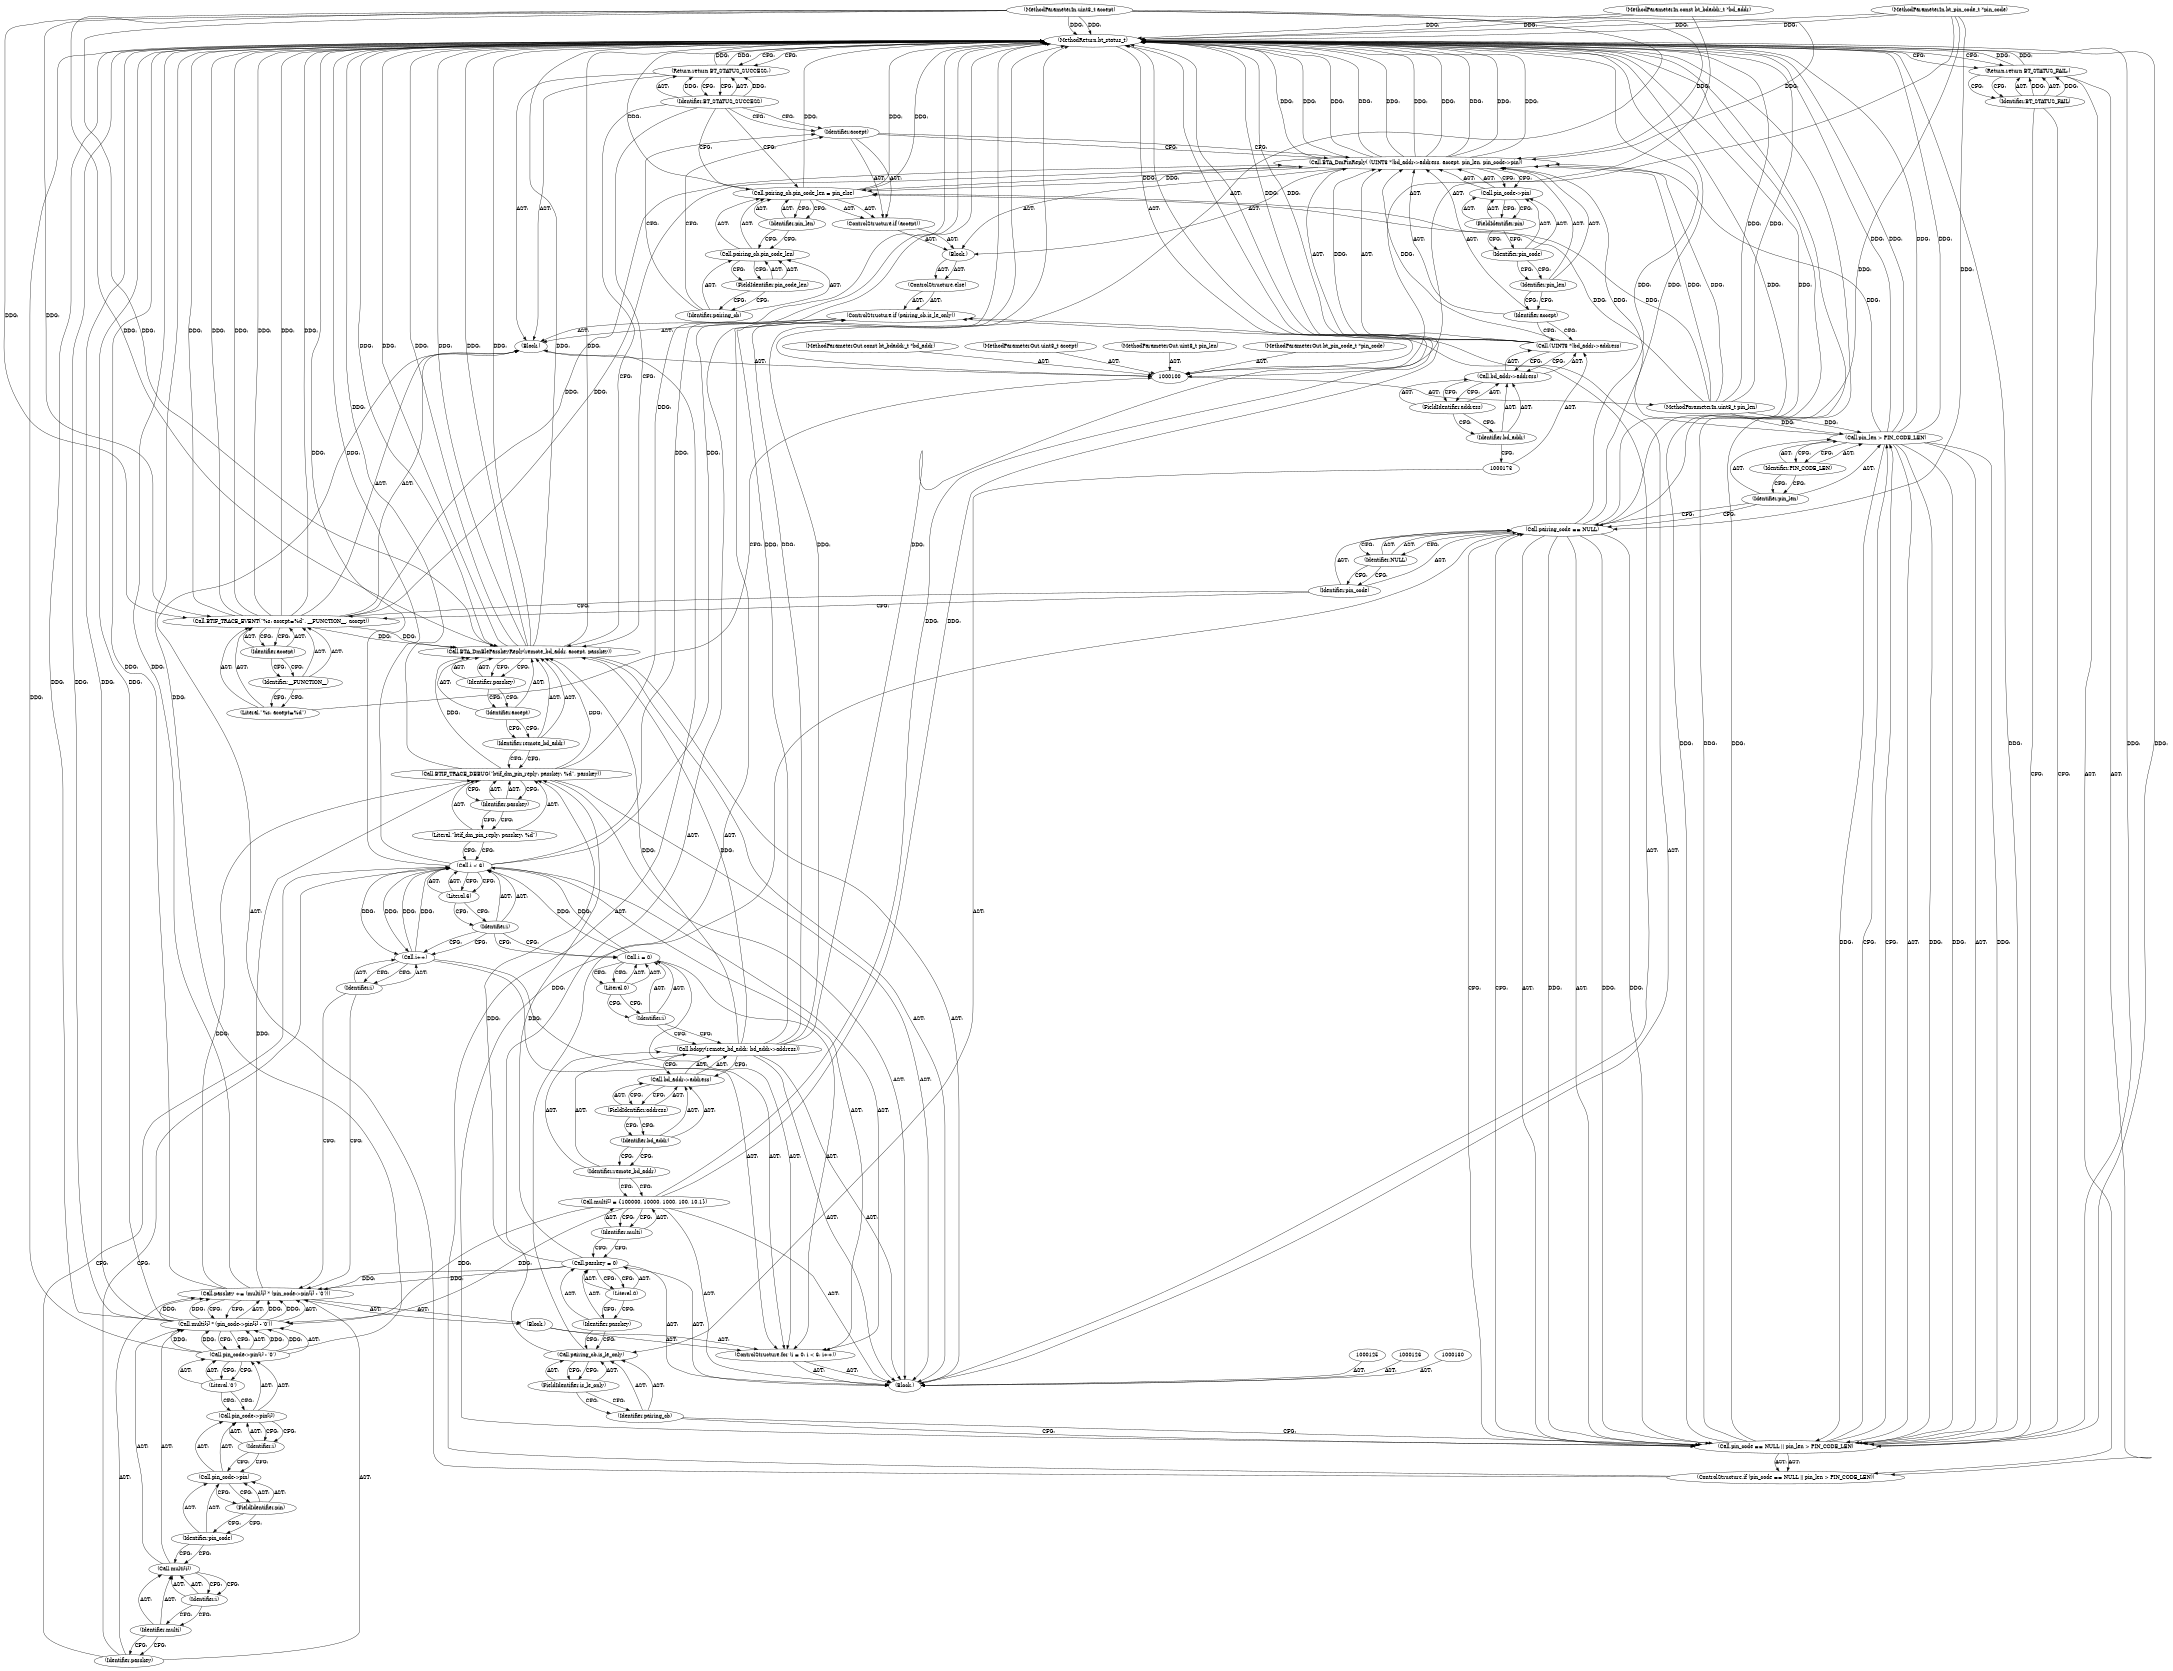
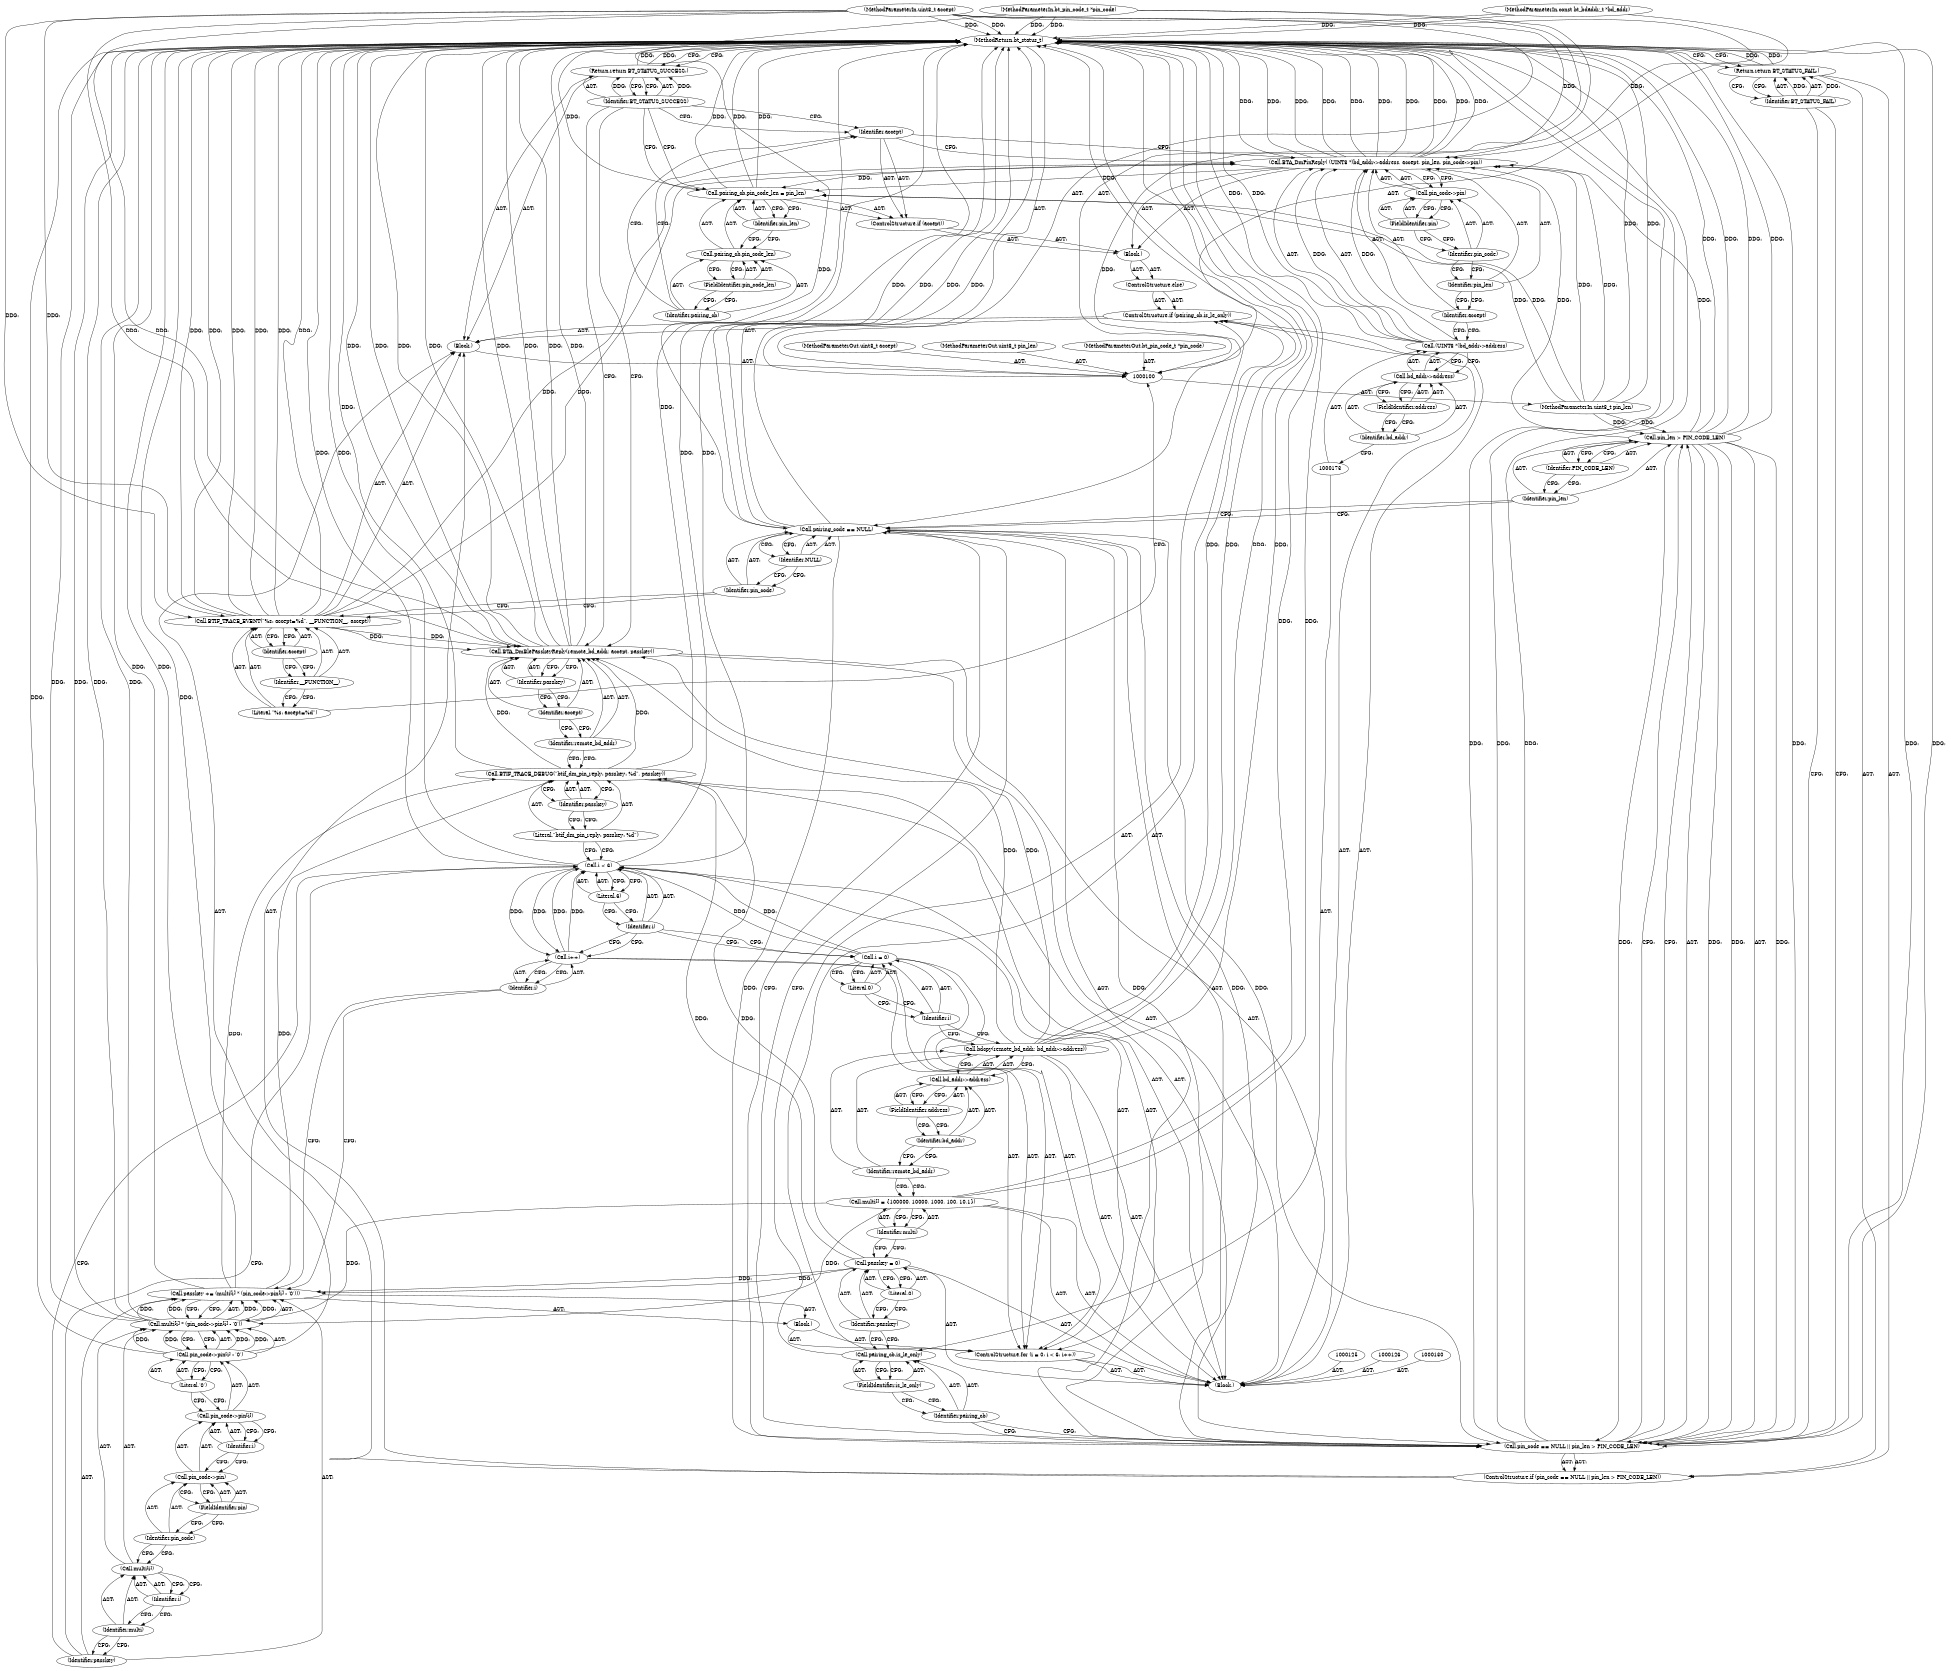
node "(Call,pairing_cb.pin_code_len = pin_else)": label "(Call,pairing_cb.pin_code_len = pin_else)" -> "(Call,pairing_cb.pin_code_len = pin_len)"
node "(MethodParameterOut,const bt_bdaddr_t *bd_addr)": removed
